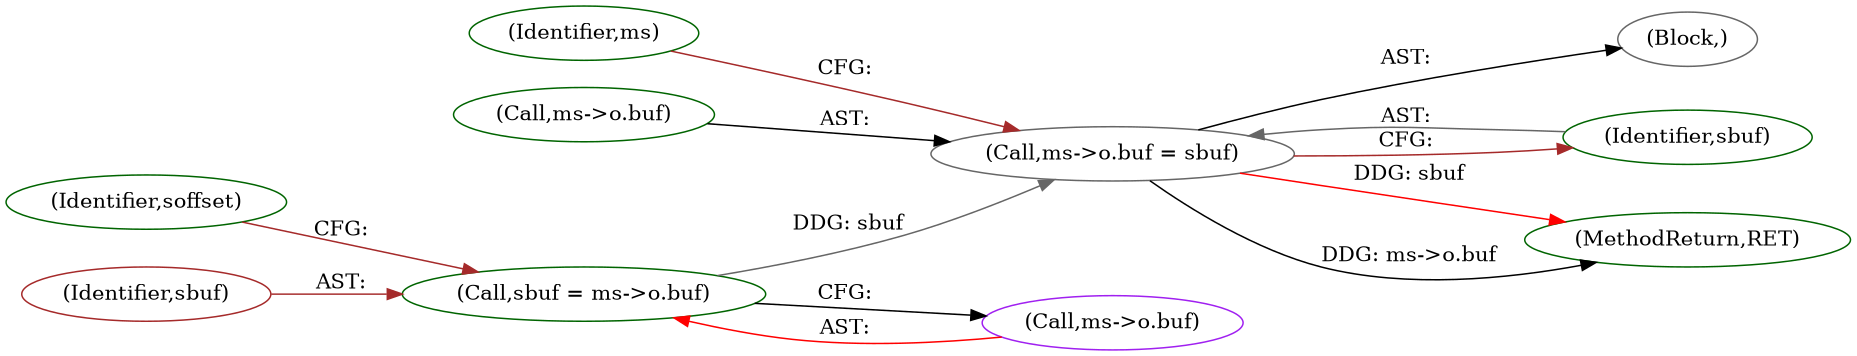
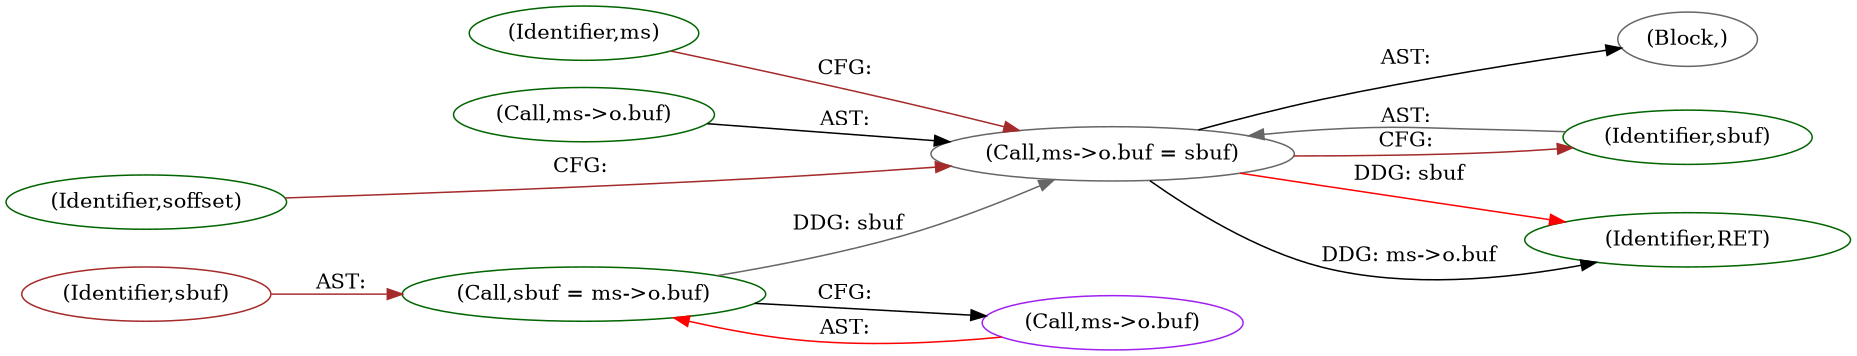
node "(MethodReturn,RET)": label "(MethodReturn,RET)" -> "(Identifier,RET)"
edge "(Identifier,soffset)" -> "(Call,sbuf = ms->o.buf)": now "(Identifier,soffset)" -> "(Call,ms->o.buf = sbuf)"
